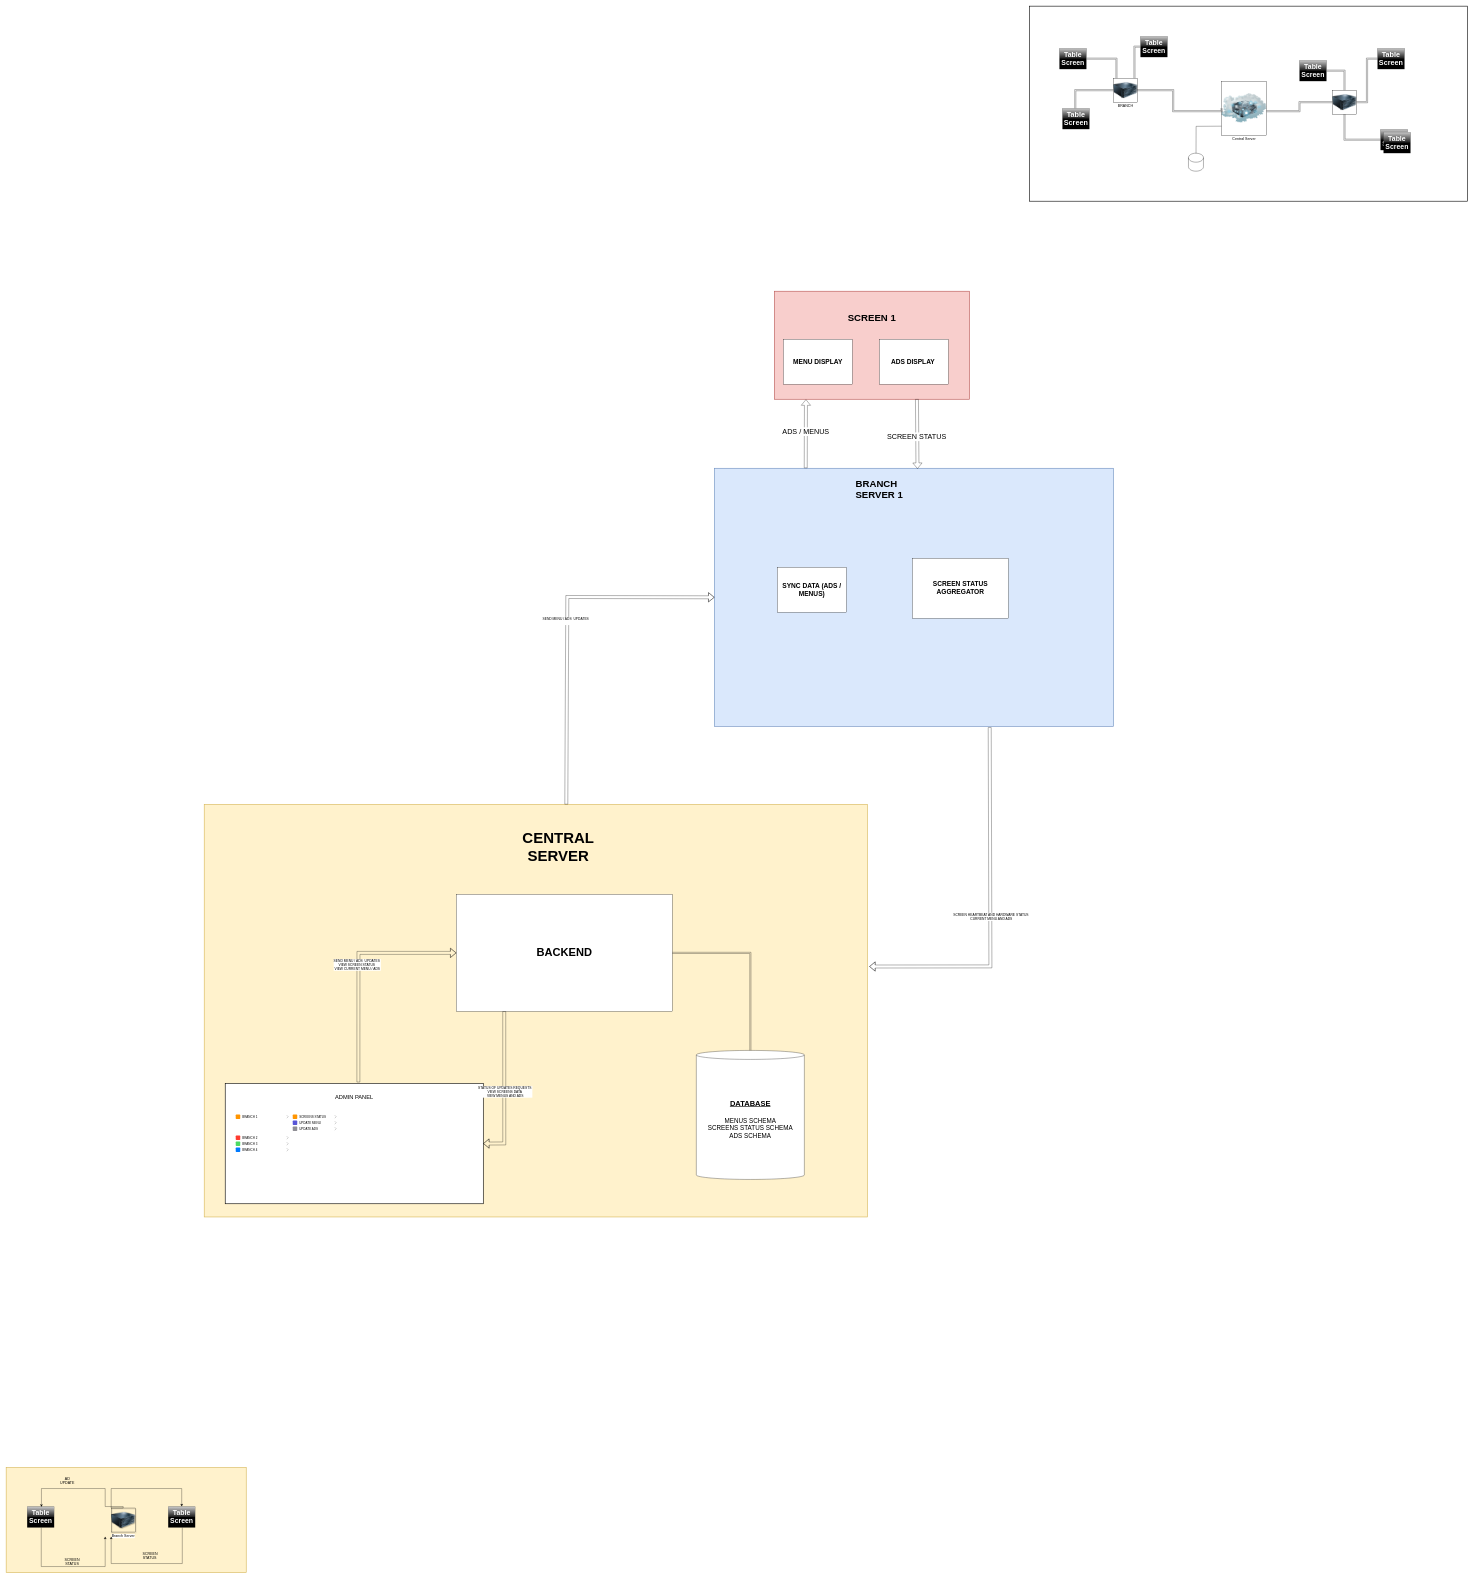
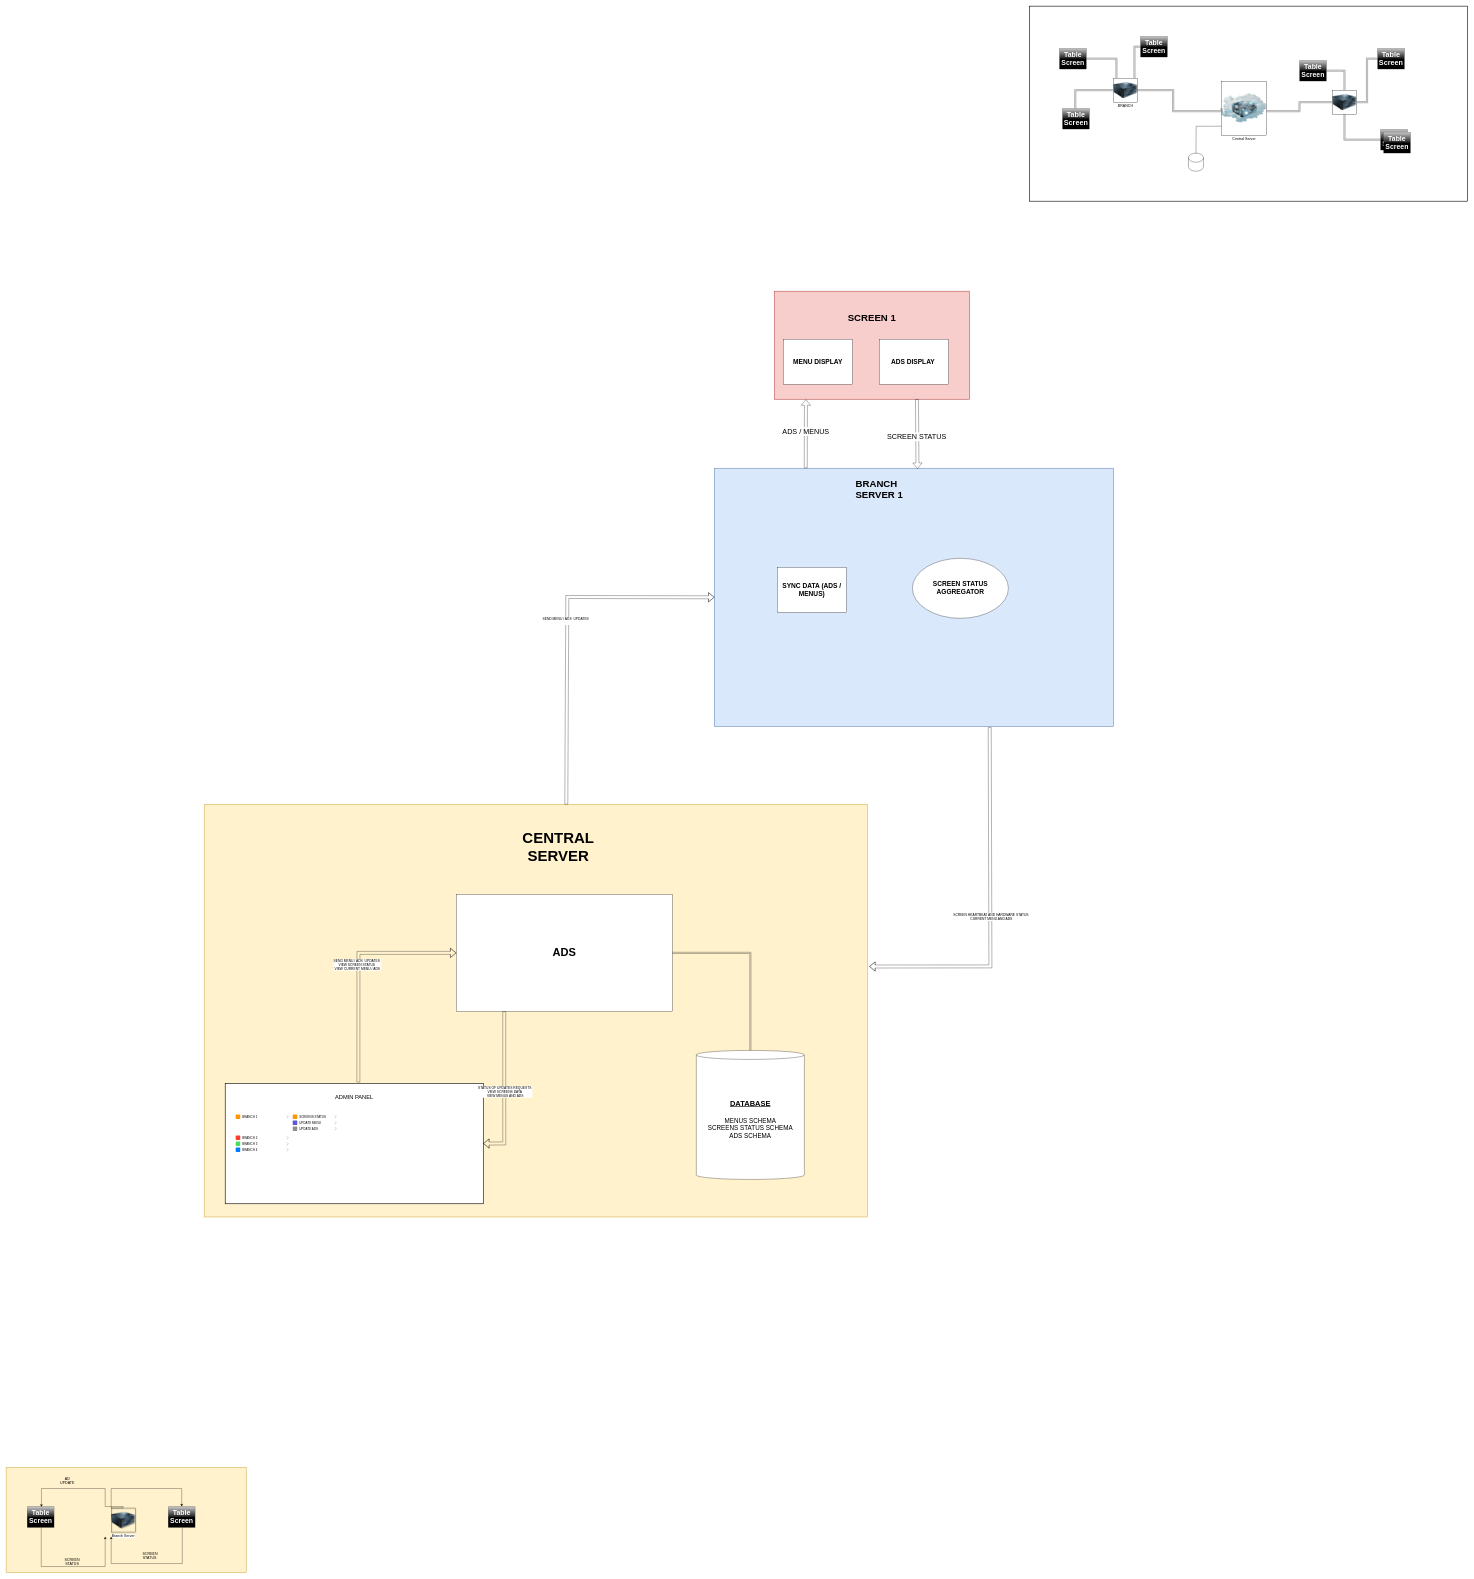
node "SCREEN STATUS AGGREGATOR": shape rectangle -> ellipse
node "BACKEND": label "BACKEND" -> "ADS"
